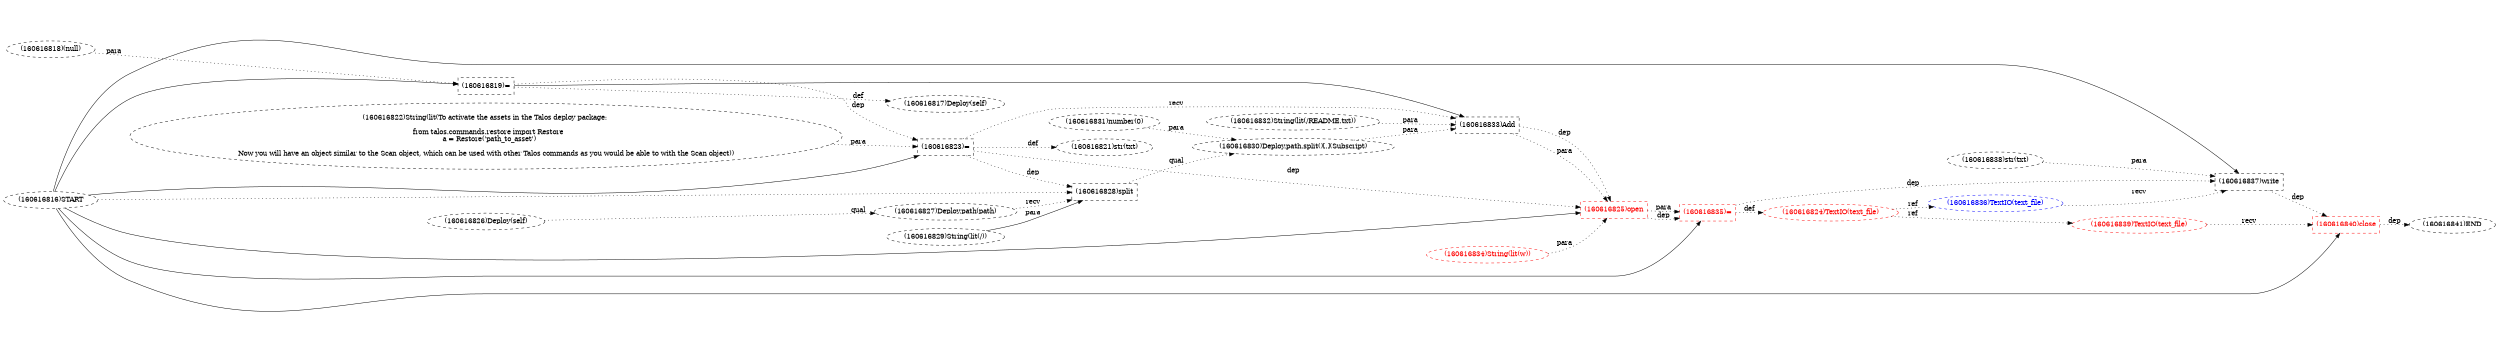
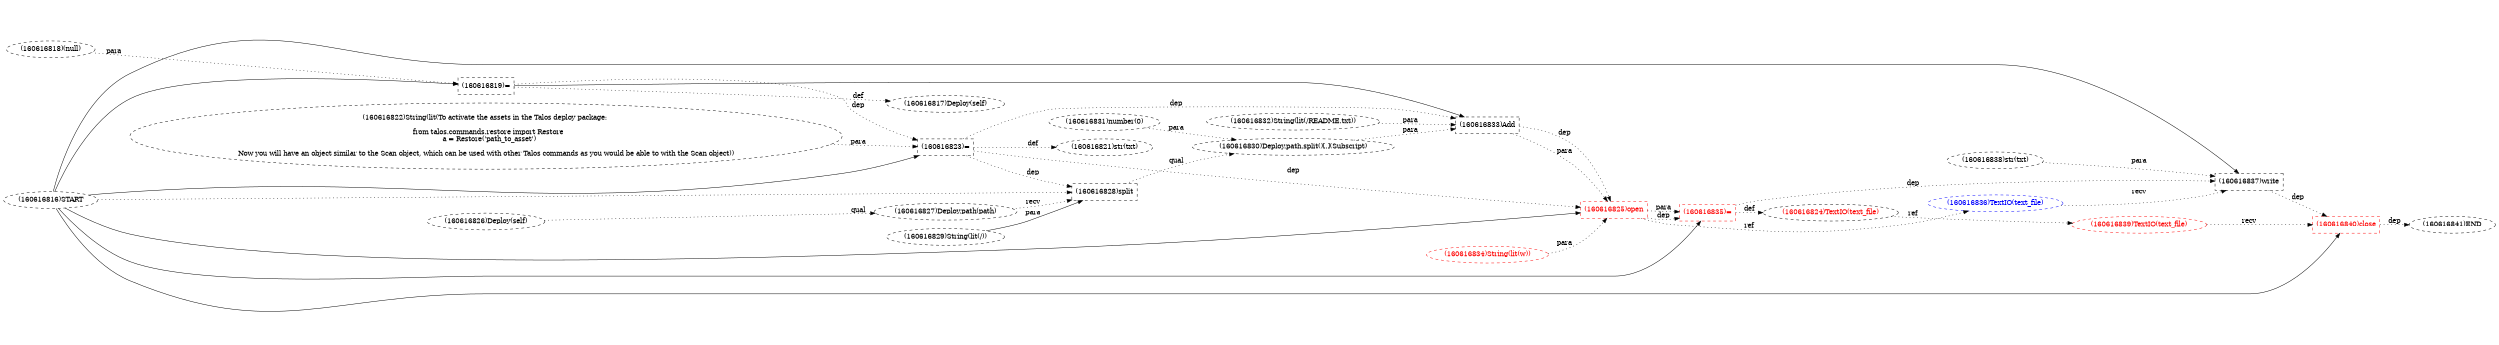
edge "(160616823)=" -> "(160616833)Add": label "recv" -> "dep"
edge "(160616824)TextIO(text_file)" -> "(160616836)TextIO(text_file)": now "(160616825)open" -> "(160616836)TextIO(text_file)"
node "(160616824)TextIO(text_file)": color red -> black
